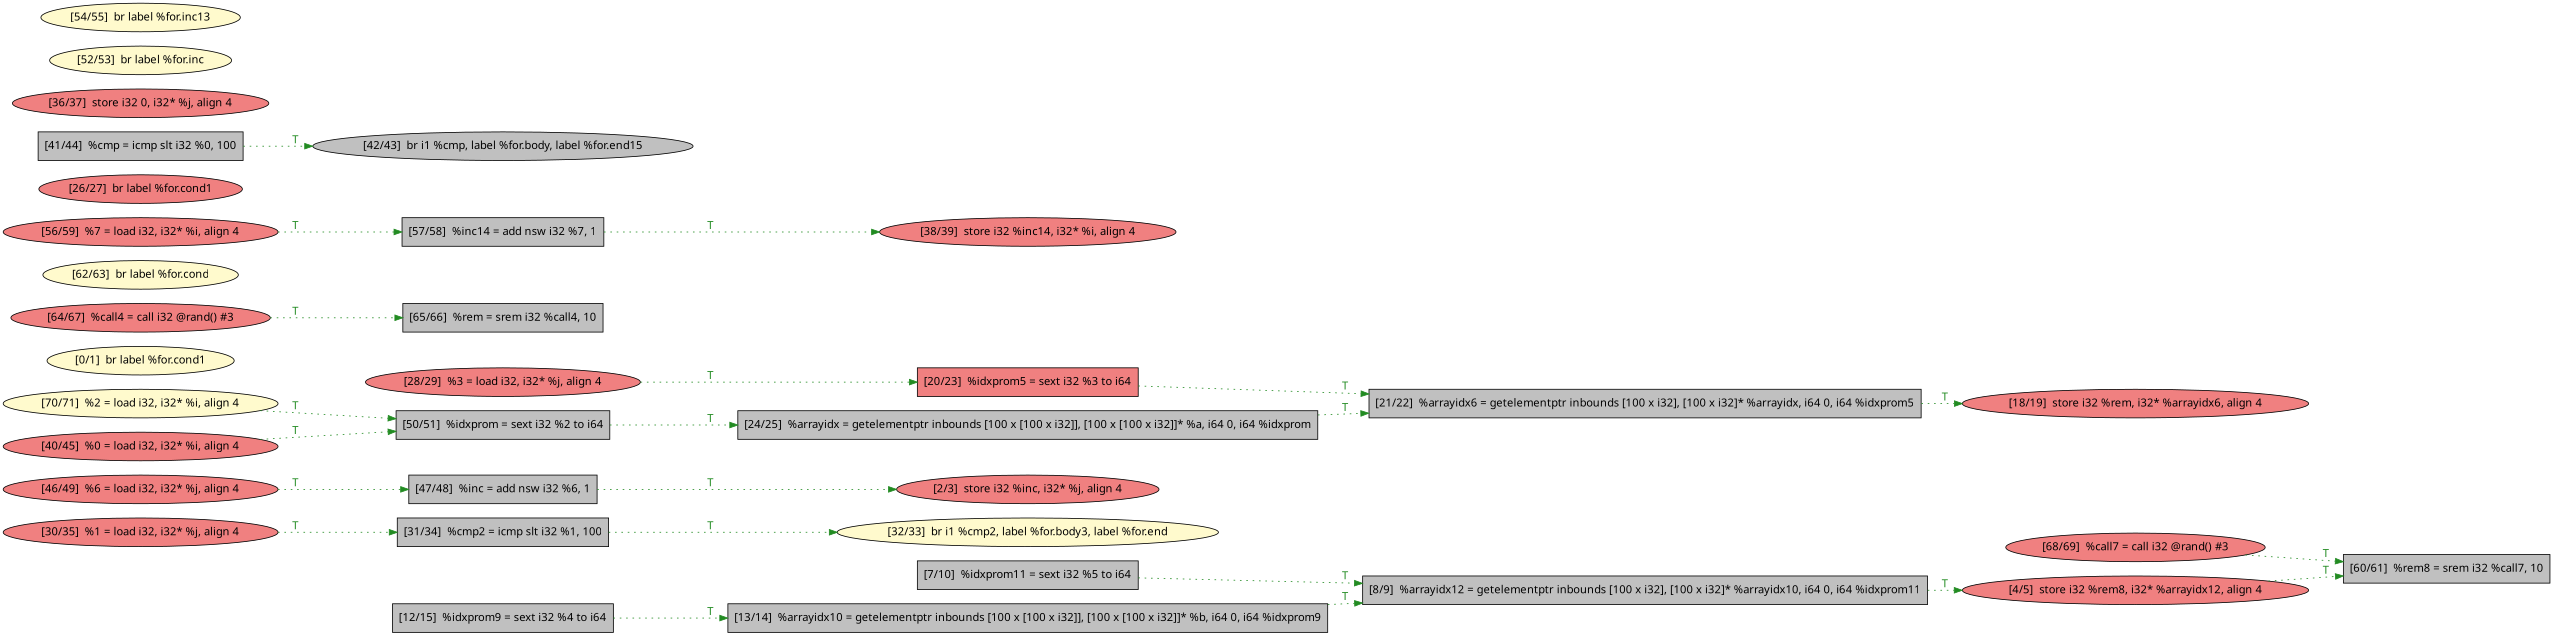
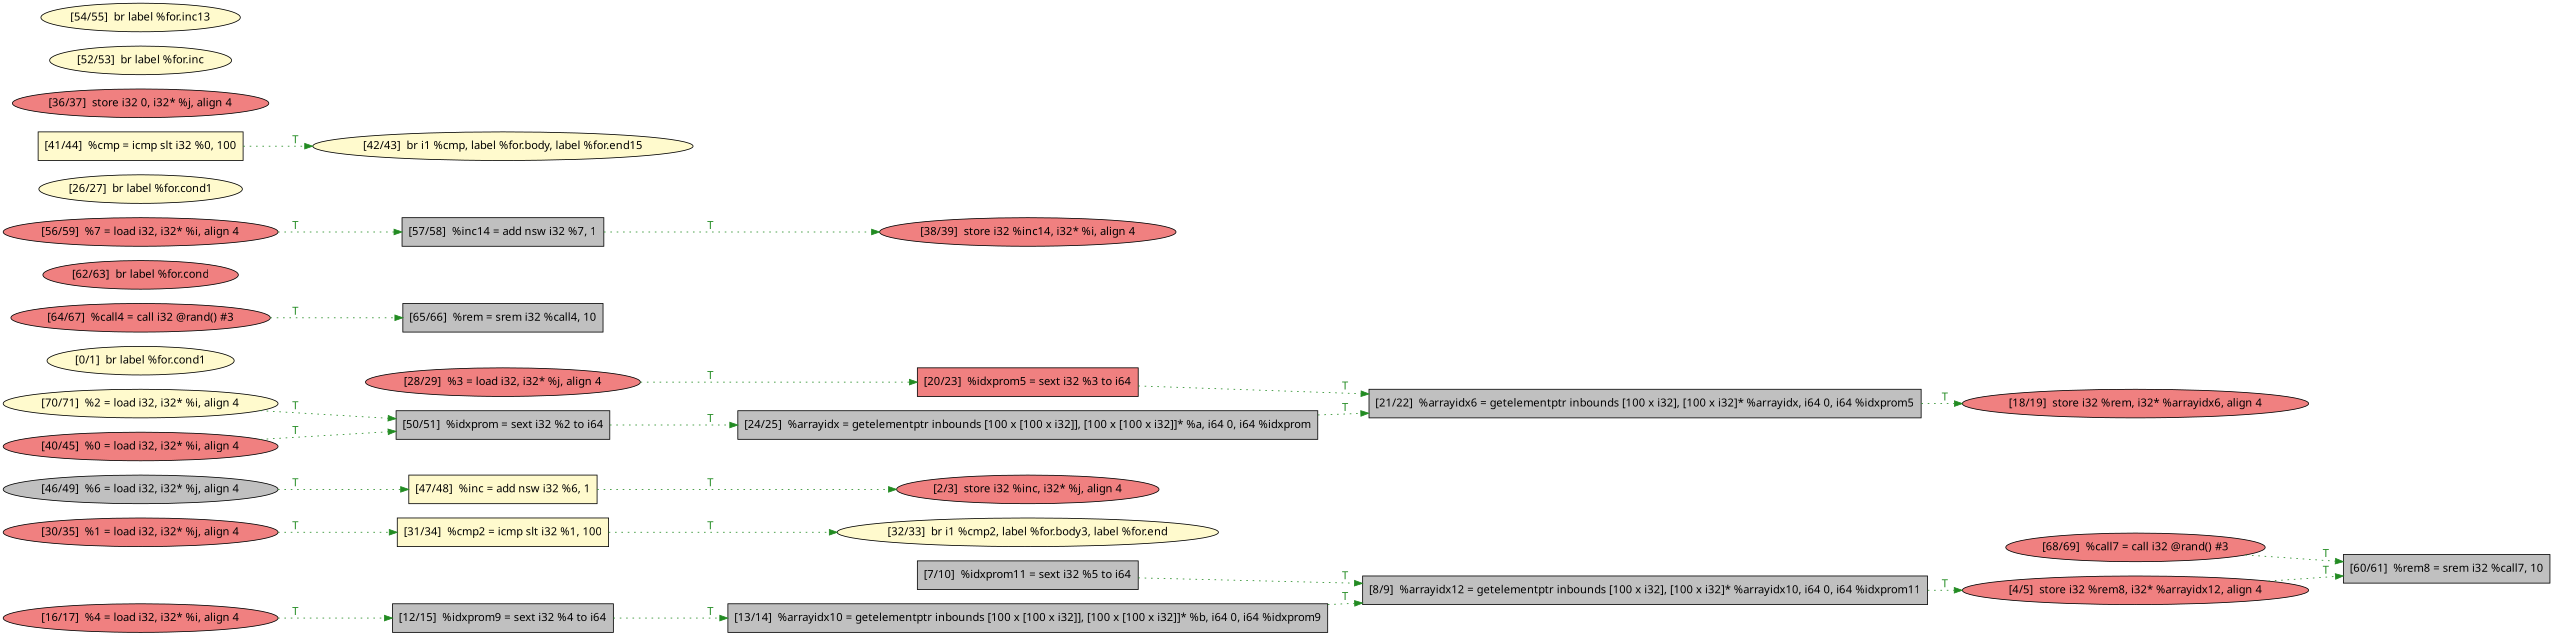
node "[41/44]  %cmp = icmp slt i32 %0, 100": fillcolor grey -> lemonchiffon
node "[42/43]  br i1 %cmp, label %for.body, label %for.end15": fillcolor grey -> lemonchiffon
node "[26/27]  br label %for.cond1": fillcolor lightcoral -> lemonchiffon
node "[62/63]  br label %for.cond": fillcolor lemonchiffon -> lightcoral
node "[46/49]  %6 = load i32, i32* %j, align 4": fillcolor lightcoral -> grey
node "[47/48]  %inc = add nsw i32 %6, 1": fillcolor grey -> lemonchiffon
node "[31/34]  %cmp2 = icmp slt i32 %1, 100": fillcolor grey -> lemonchiffon
node "[16/17]  %4 = load i32, i32* %i, align 4": added
